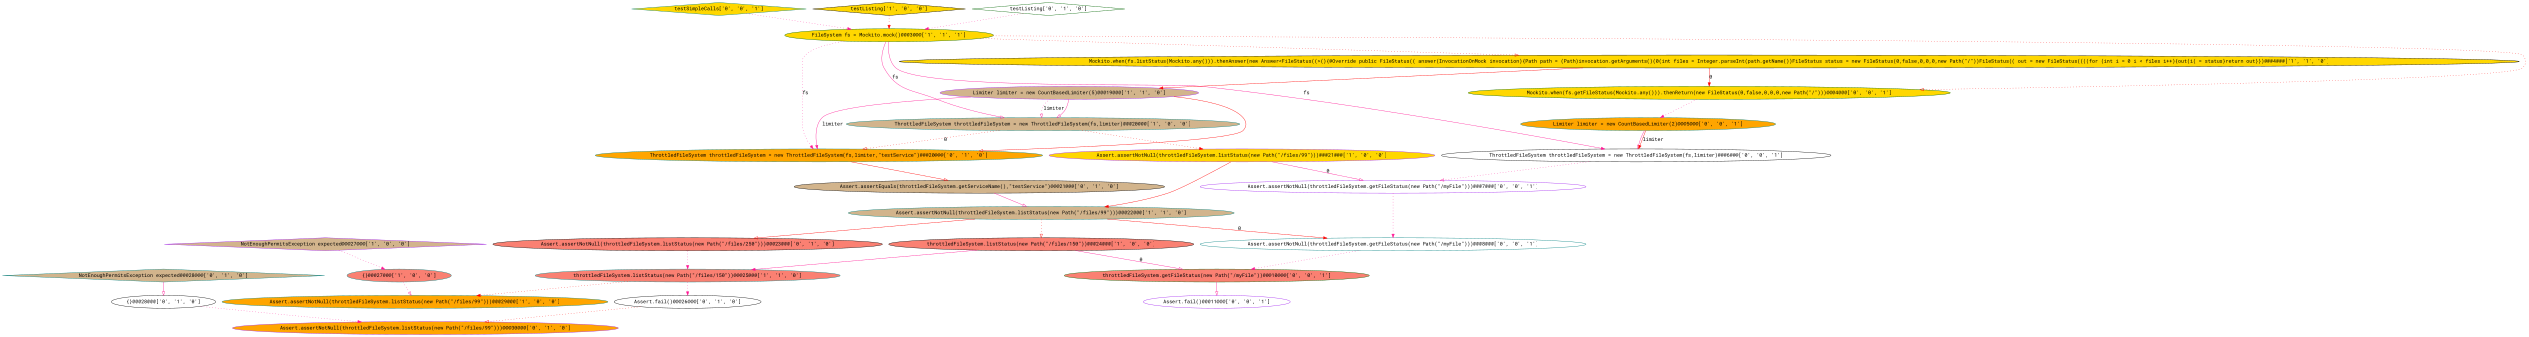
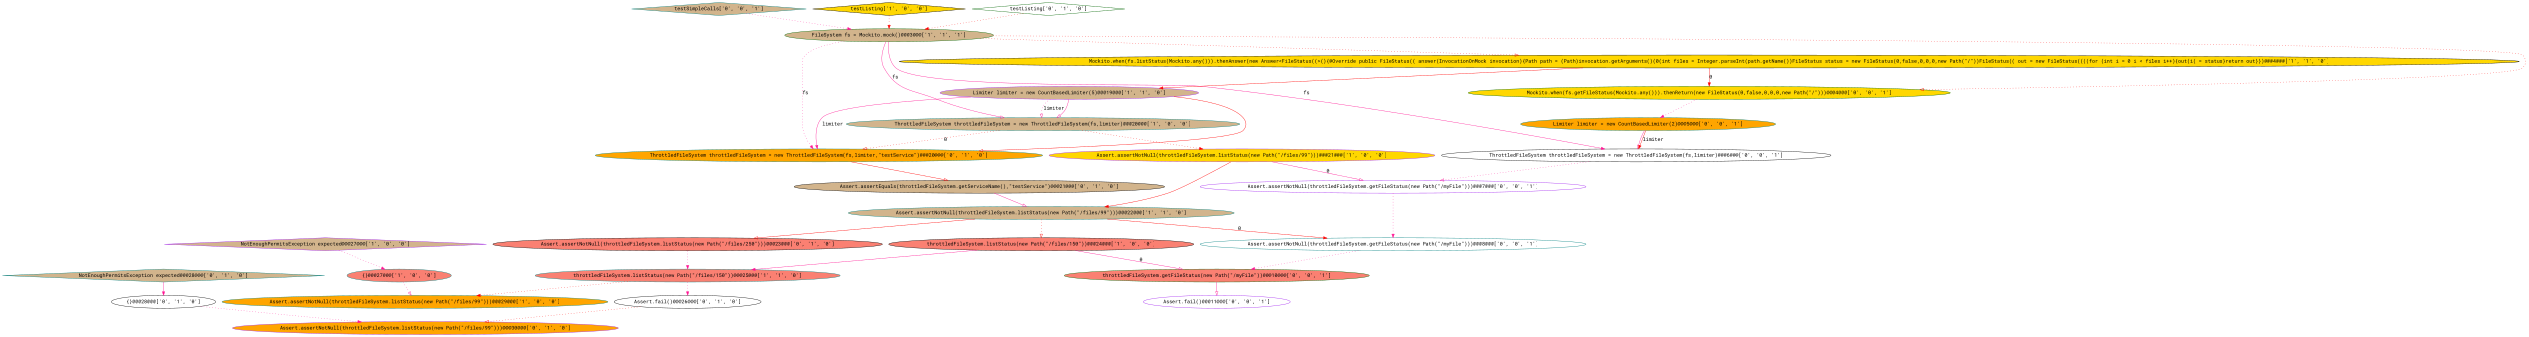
node "testSimpleCalls['0', '0', '1']": fillcolor gold -> tan
edge "testListing['0', '1', '0']" -> "FileSystem fs = Mockito.mock()@@@3@@@['1', '1', '1']": color deeppink -> red
node "FileSystem fs = Mockito.mock()@@@3@@@['1', '1', '1']": fillcolor gold -> tan
edge "NotEnoughPermitsException expected@@@28@@@['0', '1', '0']" -> "{}@@@28@@@['0', '1', '0']": arrowhead onormal -> normal
